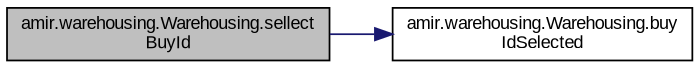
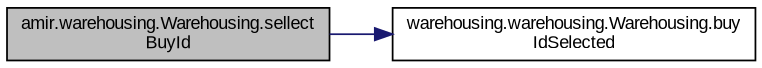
node "amir.warehousing.Warehousing.buy IdSelected": label "amir.warehousing.Warehousing.buy IdSelected" -> "warehousing.warehousing.Warehousing.buy IdSelected"
